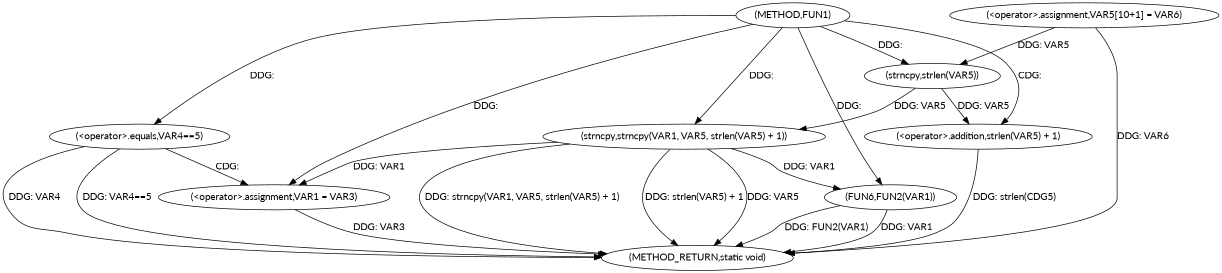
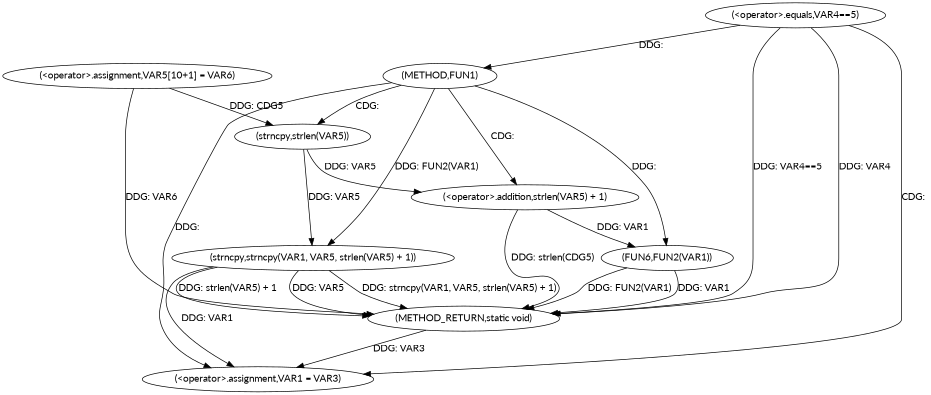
edge "(METHOD,FUN1)" -> "(<operator>.equals,VAR4==5)": reversed
edge "(METHOD,FUN1)" -> "(strncpy,strlen(VAR5))": label "DDG: " -> "CDG: "
edge "(<operator>.assignment,VAR5[10+1] = VAR6)" -> "(strncpy,strlen(VAR5))": label "DDG: VAR5" -> "DDG: CDG5"
edge "(METHOD,FUN1)" -> "(strncpy,strncpy(VAR1, VAR5, strlen(VAR5) + 1))": label "DDG: " -> "DDG: FUN2(VAR1)"
edge "(strncpy,strncpy(VAR1, VAR5, strlen(VAR5) + 1))" -> "(FUN6,FUN2(VAR1))": now "(<operator>.addition,strlen(VAR5) + 1)" -> "(FUN6,FUN2(VAR1))"
edge "(<operator>.assignment,VAR1 = VAR3)" -> "(METHOD_RETURN,static void)": reversed
